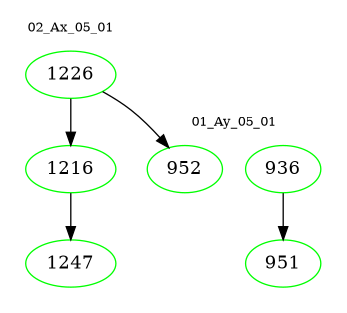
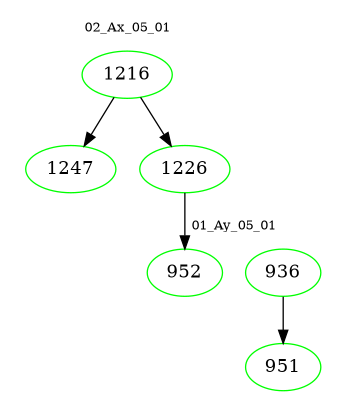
edge "1226" -> "1216": reversed
